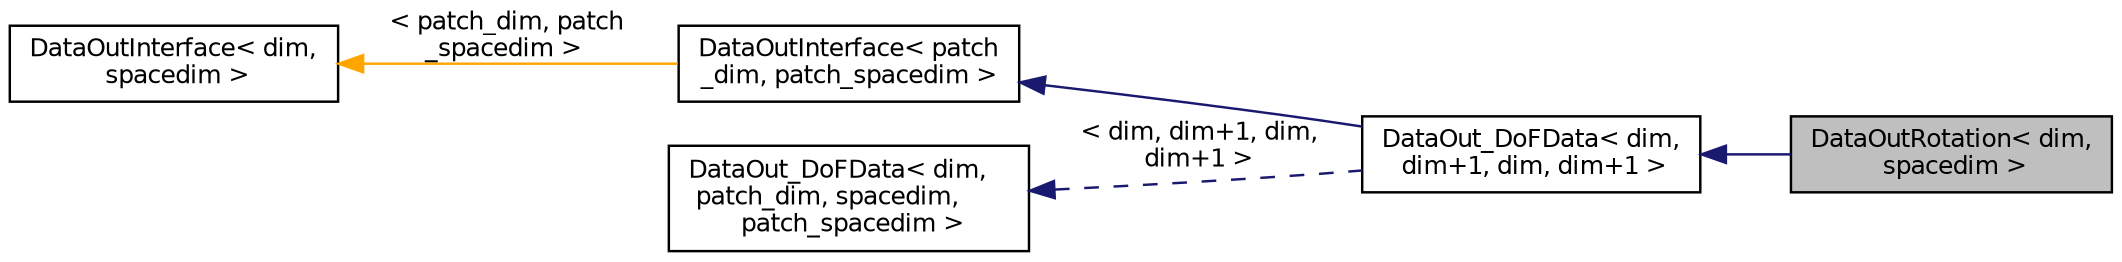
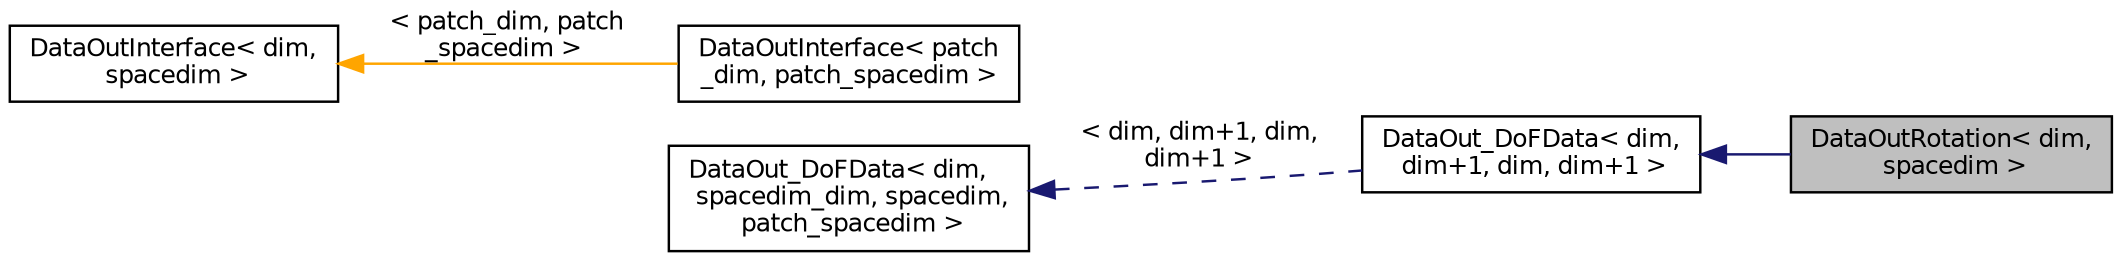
edge "DataOut_DoFData< dim, dim+1, dim, dim+1 >" -> "DataOutInterface< patch _dim, patch_spacedim >": removed
node "DataOut_DoFData< dim, patch_dim, spacedim, patch_spacedim >": label "DataOut_DoFData< dim, patch_dim, spacedim, patch_spacedim >" -> "DataOut_DoFData< dim, spacedim_dim, spacedim, patch_spacedim >"
